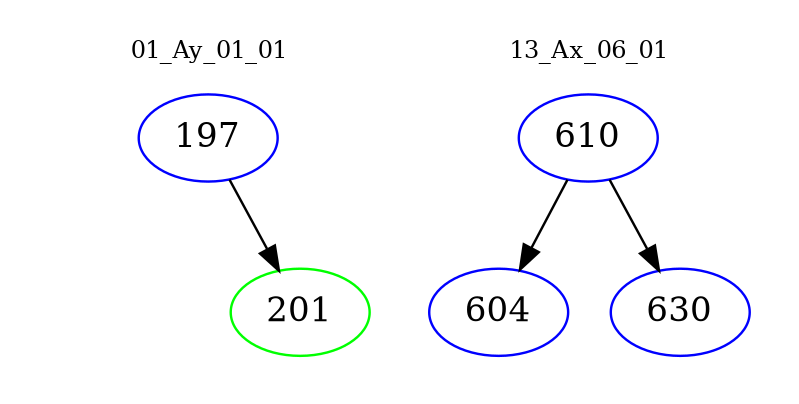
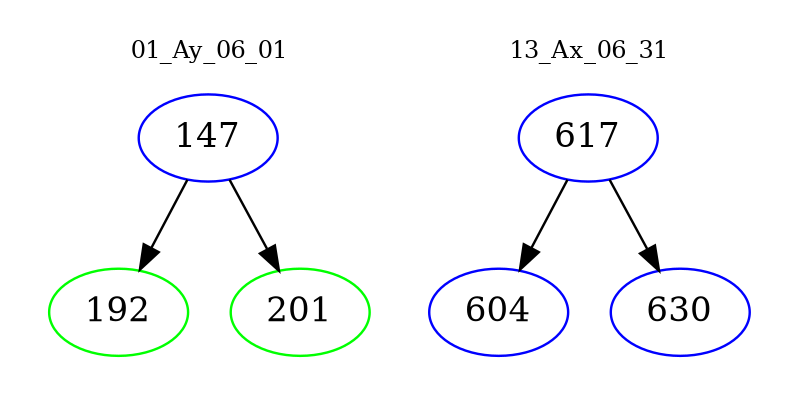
cluster "01_Ay_01_01": label "01_Ay_01_01" -> "01_Ay_06_01"
cluster "13_Ax_06_01": label "13_Ax_06_01" -> "13_Ax_06_31"
node "197": label "197" -> "147"
node "610": label "610" -> "617"
node "192": added
